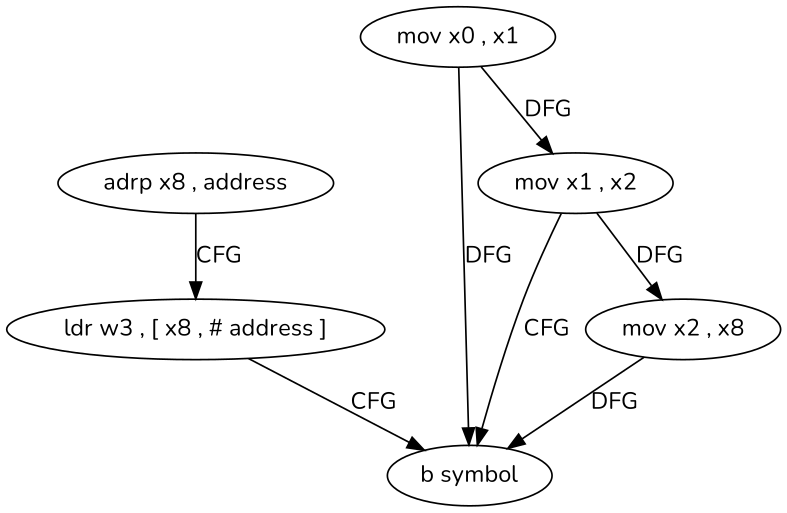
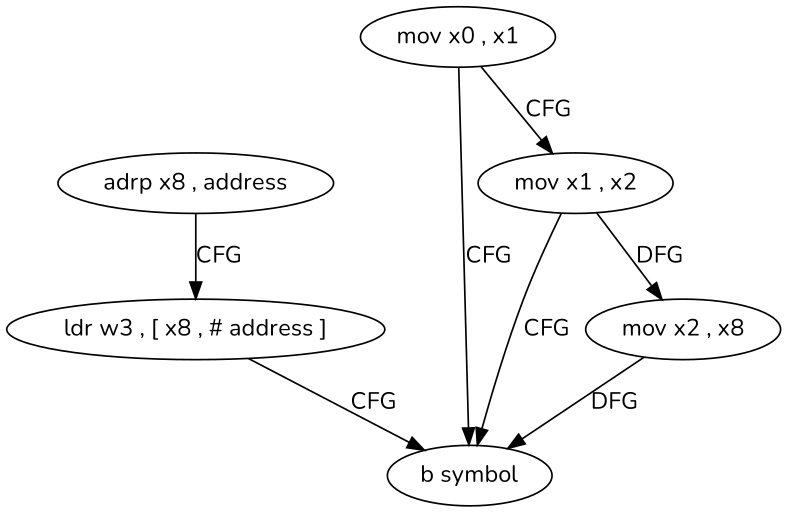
edge "mov x0 , x1" -> "mov x1 , x2": label "DFG" -> "CFG"
edge "mov x0 , x1" -> "b symbol": label "DFG" -> "CFG"
